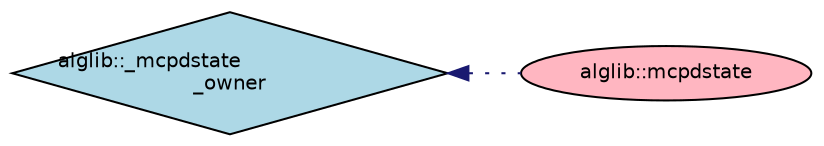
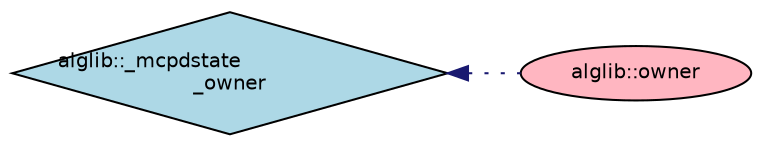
node "alglib::mcpdstate": label "alglib::mcpdstate" -> "alglib::owner"
